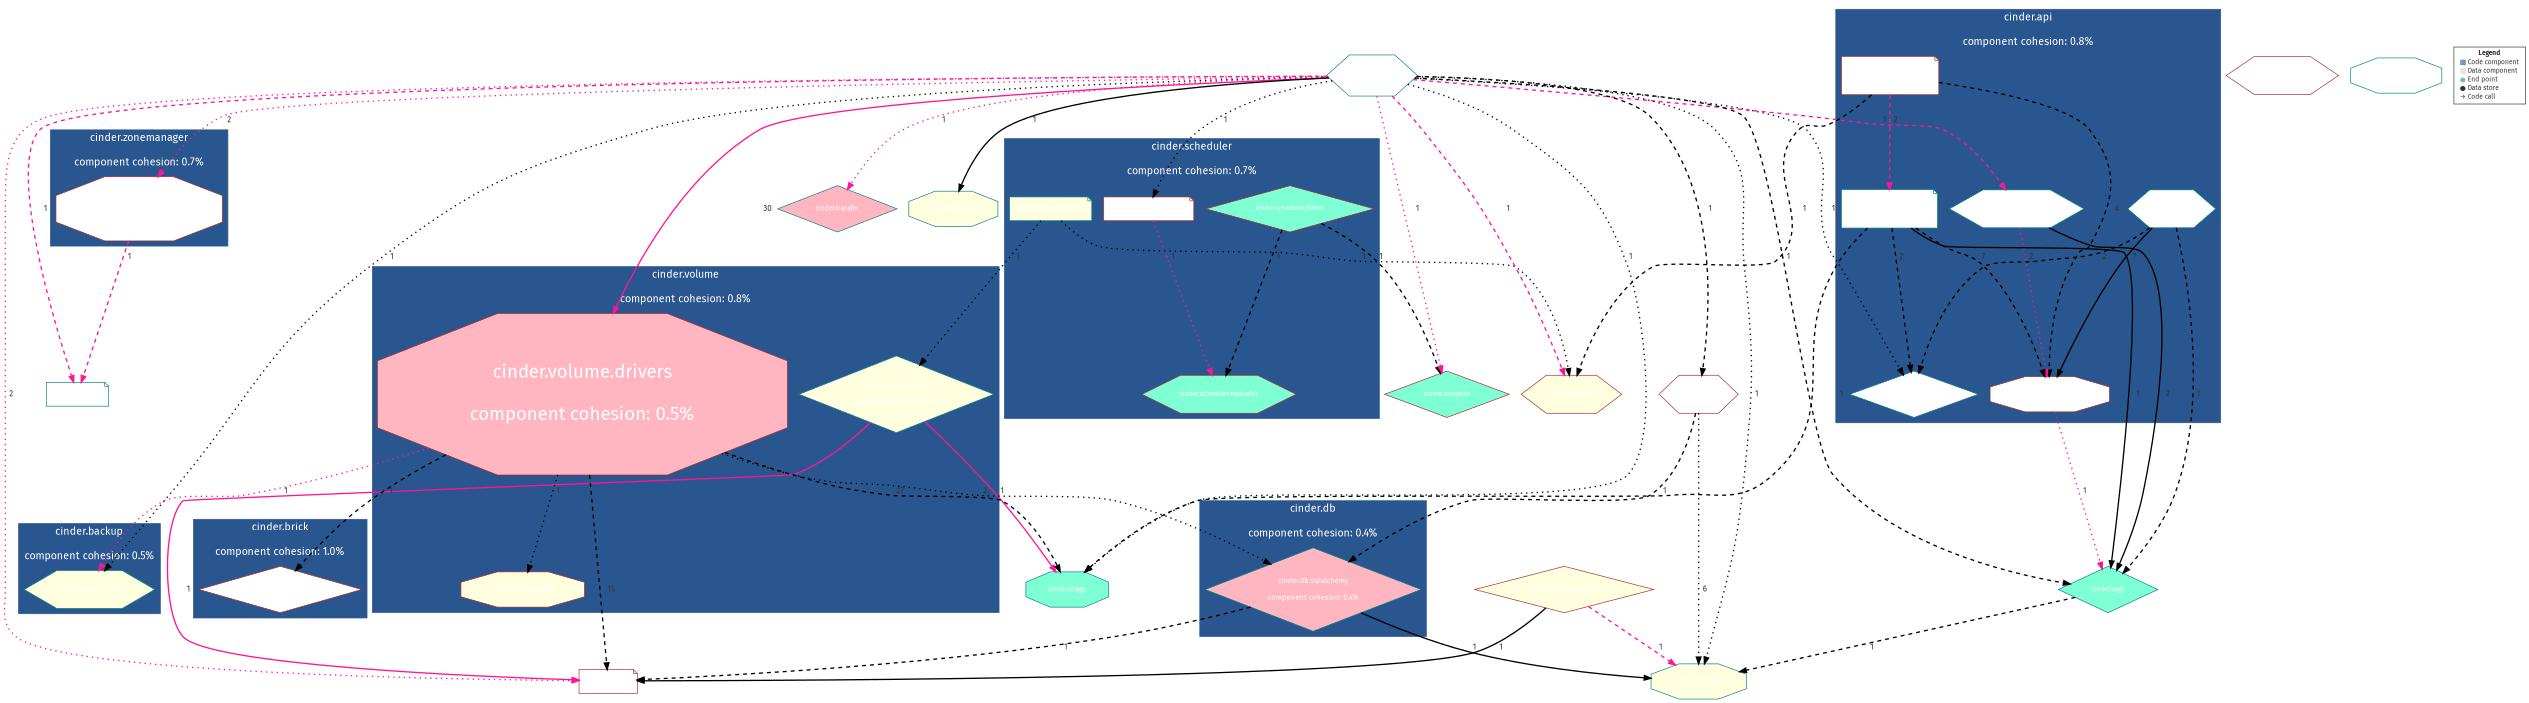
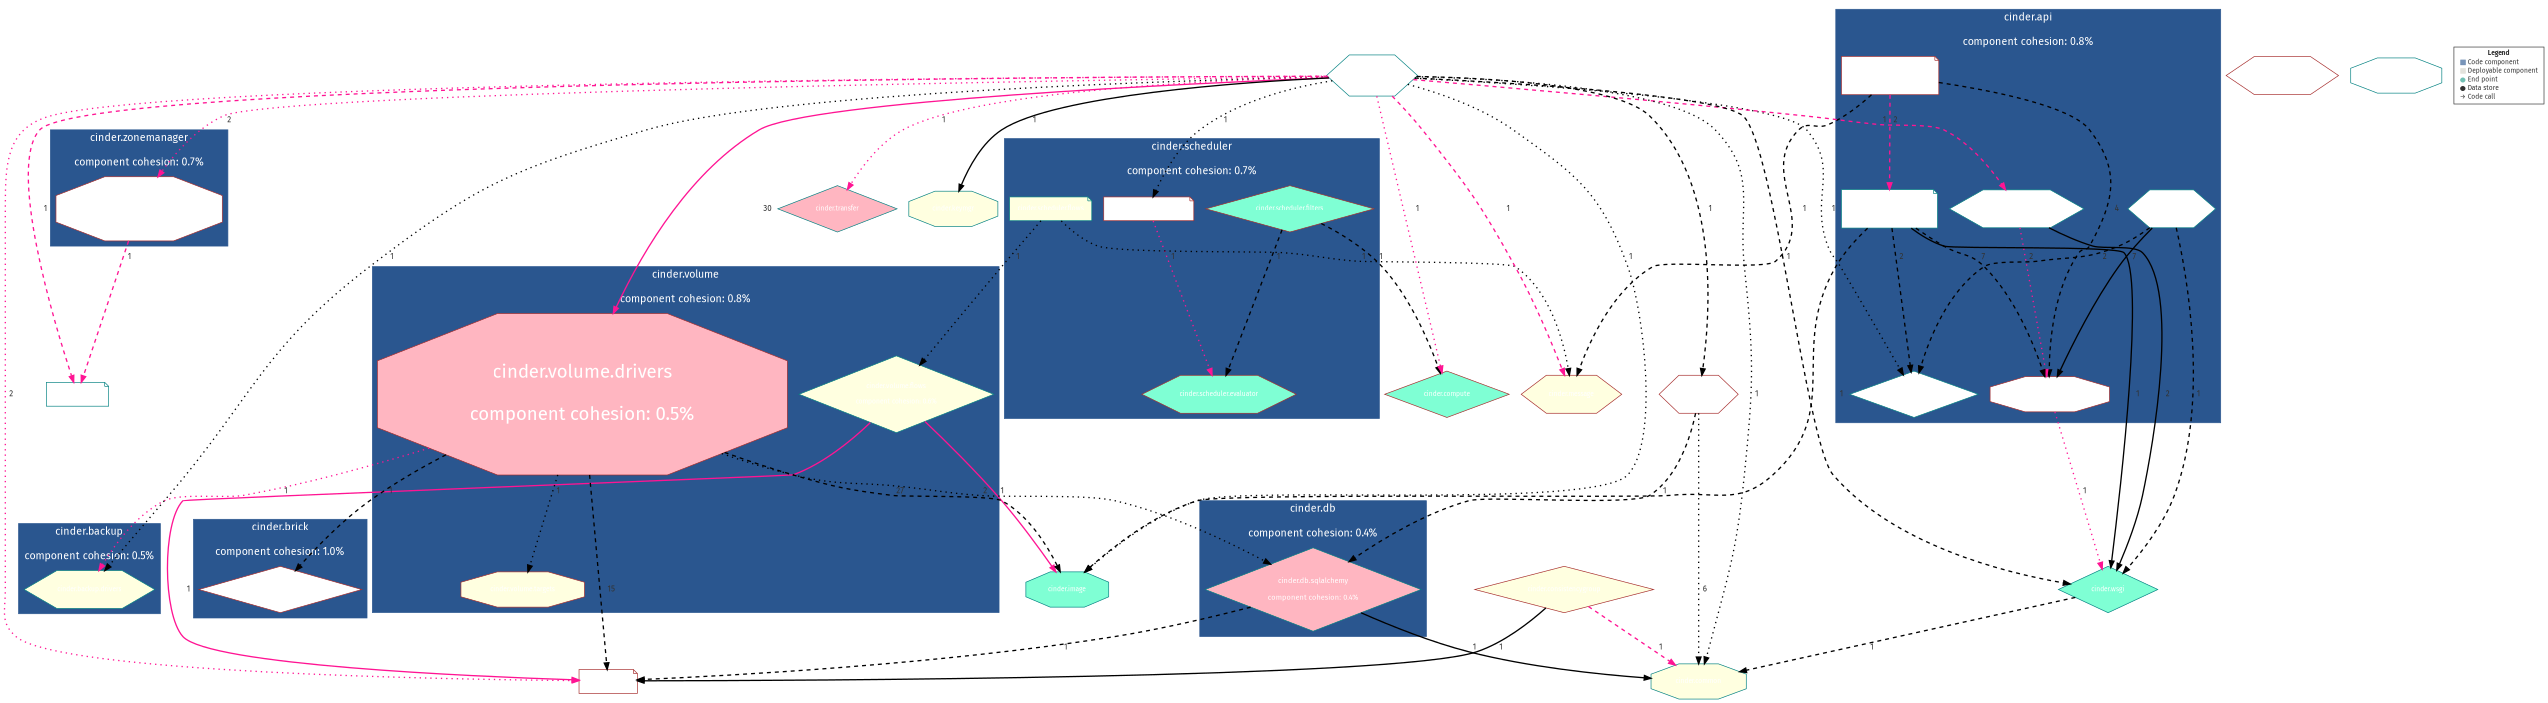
node "Legend": text "Data component" -> "Deployable component"
